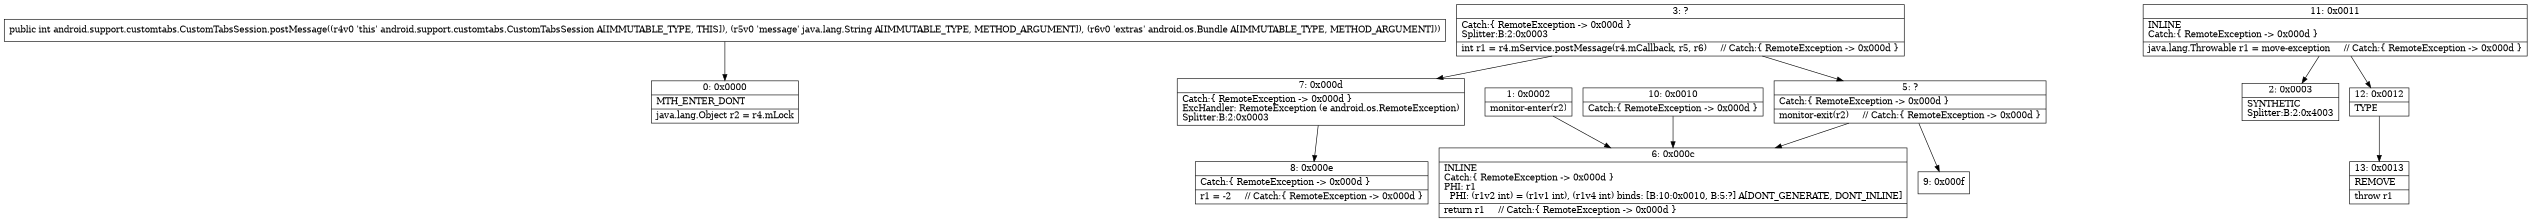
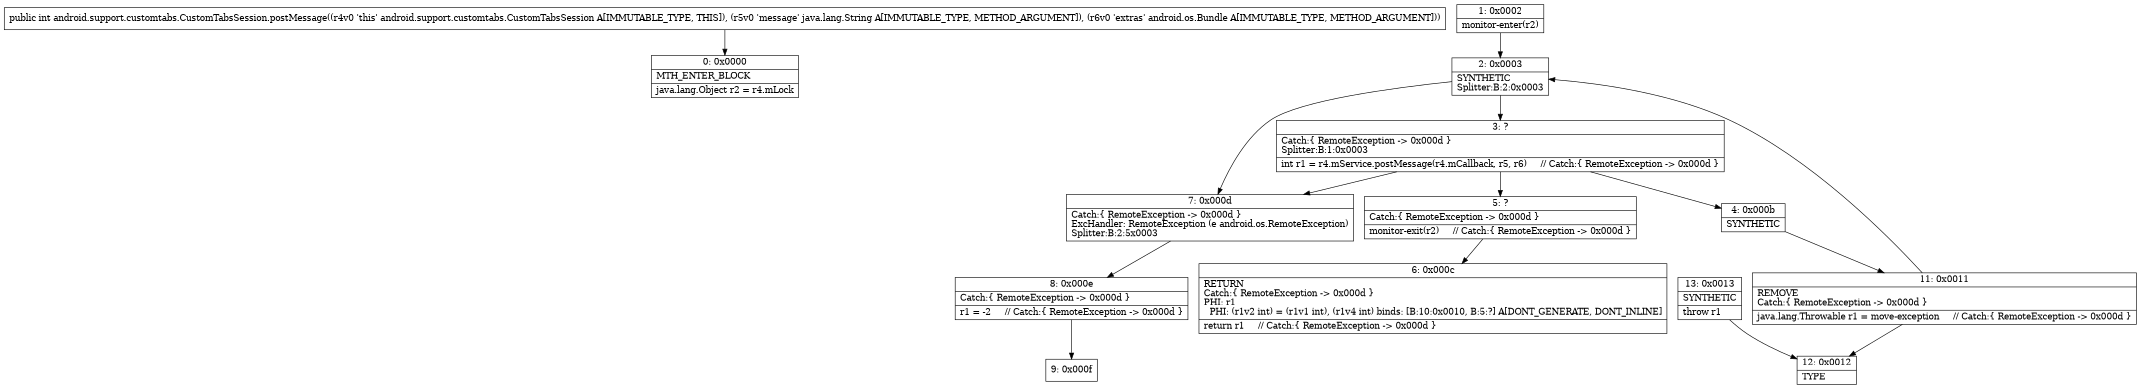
node "11: 0x0011": text "INLINE" -> "REMOVE"
node "3: ?": text "Splitter:B:2:0x0003" -> "Splitter:B:1:0x0003"
node "0: 0x0000": text "MTH_ENTER_DONT" -> "MTH_ENTER_BLOCK"
node "10: 0x0010": removed
edge "2: 0x0003" -> "7: 0x000d": added
edge "2: 0x0003" -> "3: ?": added
node "2: 0x0003": text "Splitter:B:2:0x4003" -> "Splitter:B:2:0x0003"
node "7: 0x000d": text "Splitter:B:2:0x0003" -> "Splitter:B:2:5x0003"
edge "1: 0x0002" -> "6: 0x000c": now "1: 0x0002" -> "2: 0x0003"
edge "12: 0x0012" -> "13: 0x0013": reversed
edge "5: ?" -> "9: 0x000f": now "8: 0x000e" -> "9: 0x000f"
node "6: 0x000c": text "INLINE" -> "RETURN"
node "13: 0x0013": text "REMOVE" -> "SYNTHETIC"
node "4: 0x000b": added
